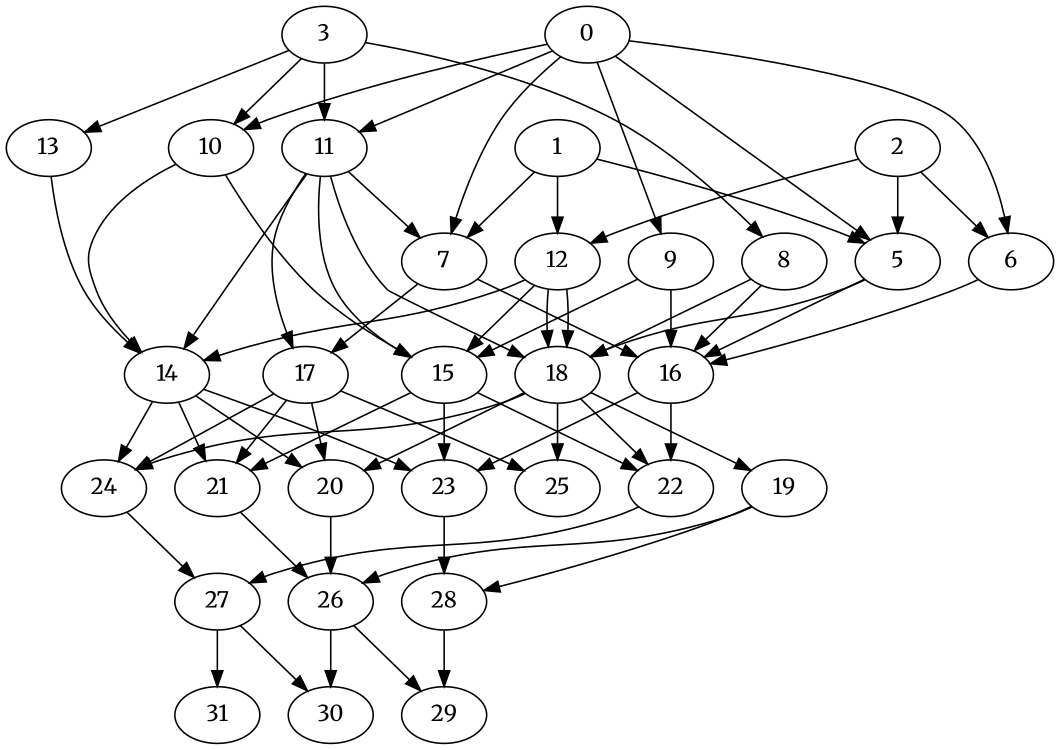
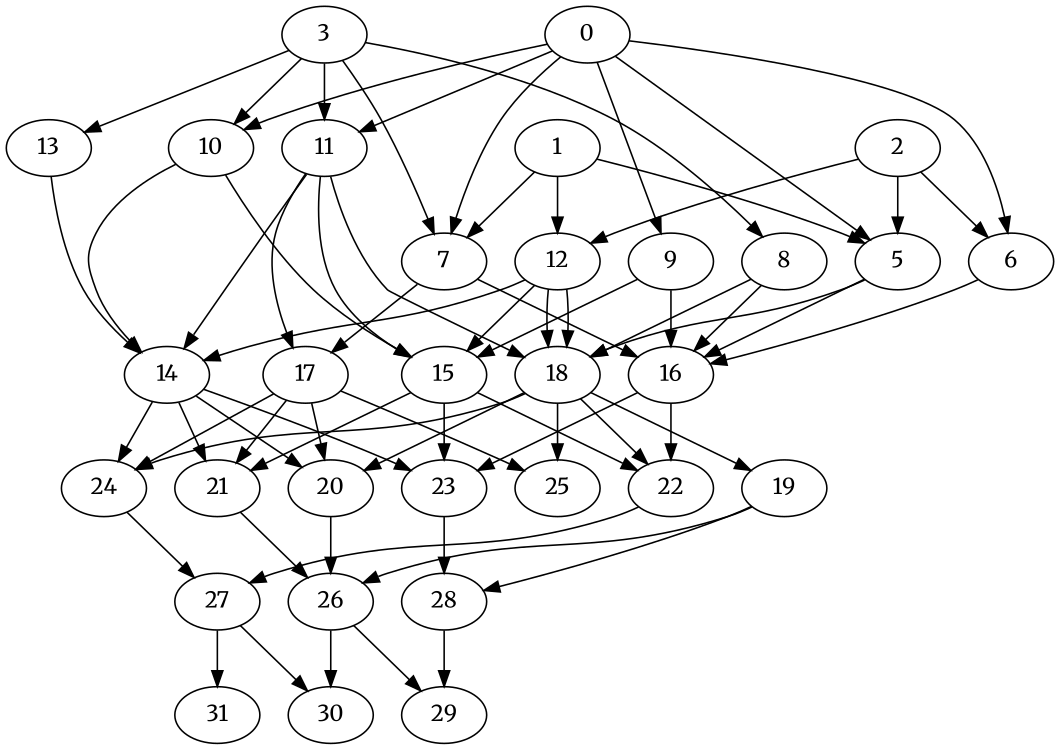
edge "11" -> "7": now "3" -> "7"
